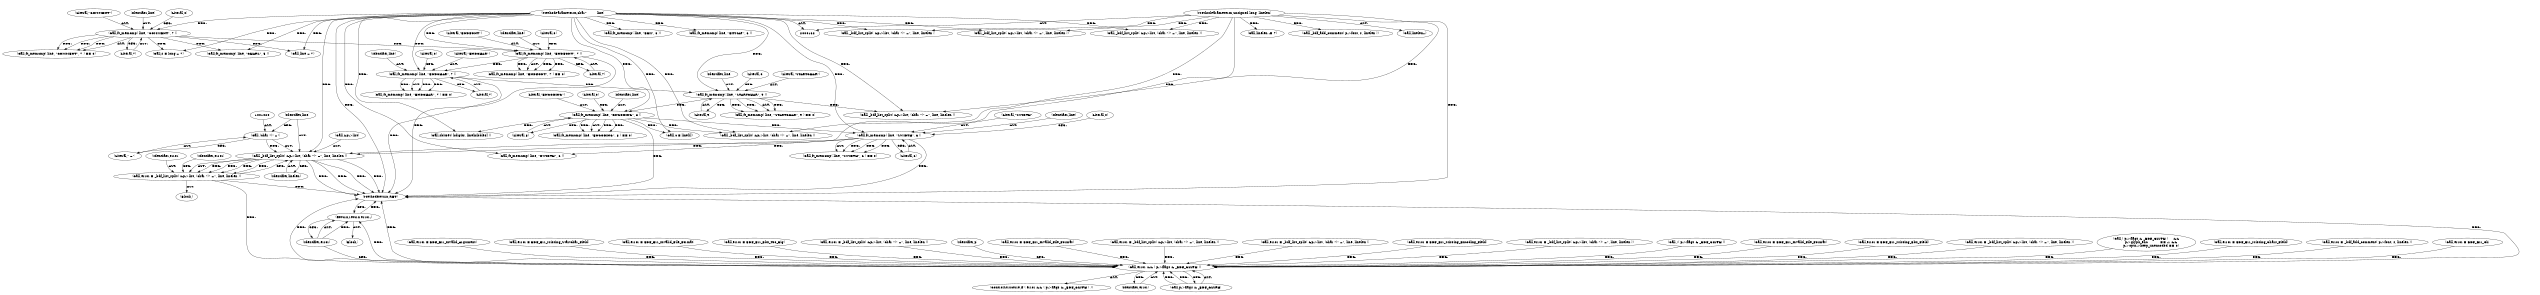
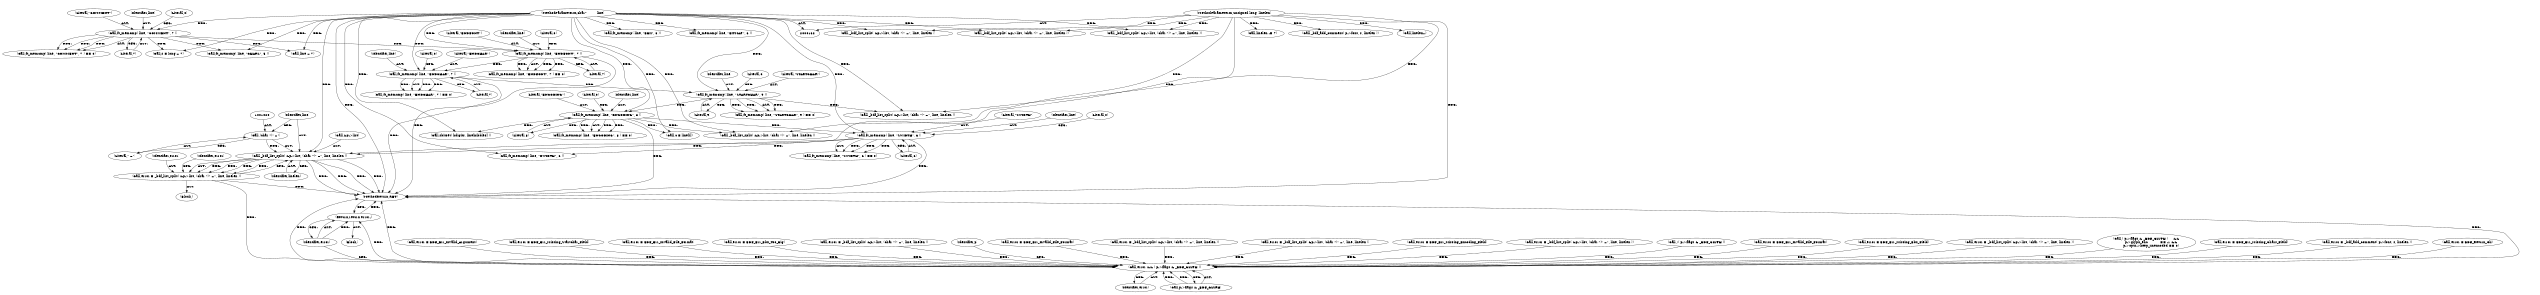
edge "(MethodParameterIn,unsigned long  linelen)" -> "(Call,linelen--)": label "AST: " -> "DDG: "
node "(Call,error = BDF_Err_Ok)": label "(Call,error = BDF_Err_Ok)" -> "(Call,error = BDF_Return_Ok)"
node "(ControlStructure,if ( error && ( p->flags & _BDF_GLYPH ) ))": removed
